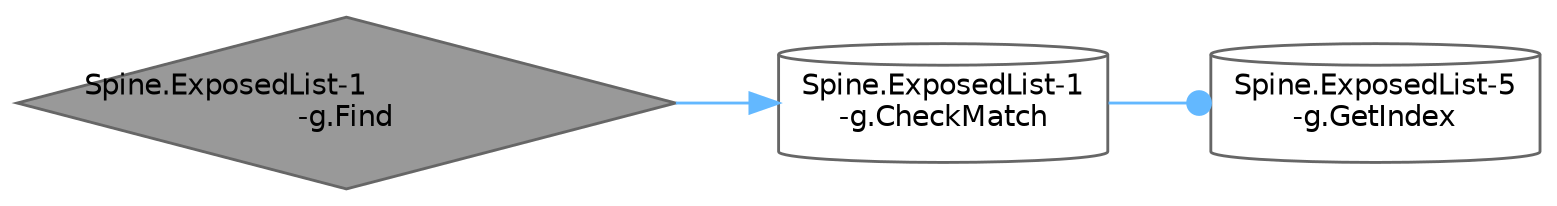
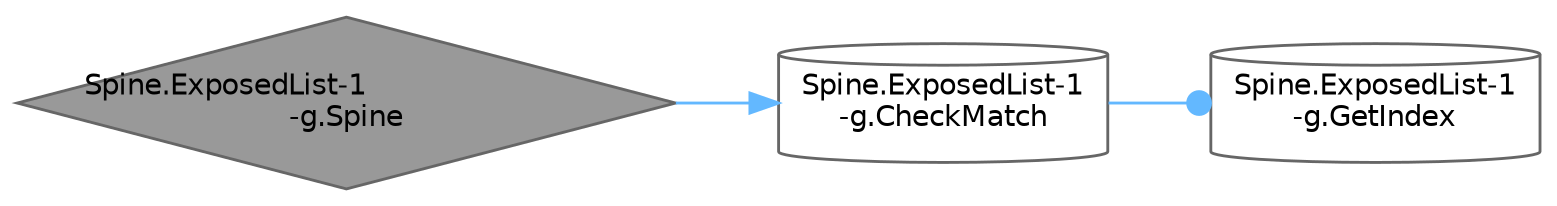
node "Spine.ExposedList-1 -g.Find": label "Spine.ExposedList-1 -g.Find" -> "Spine.ExposedList-1 -g.Spine"
node "Spine.ExposedList-5 -g.GetIndex": label "Spine.ExposedList-5 -g.GetIndex" -> "Spine.ExposedList-1 -g.GetIndex"
